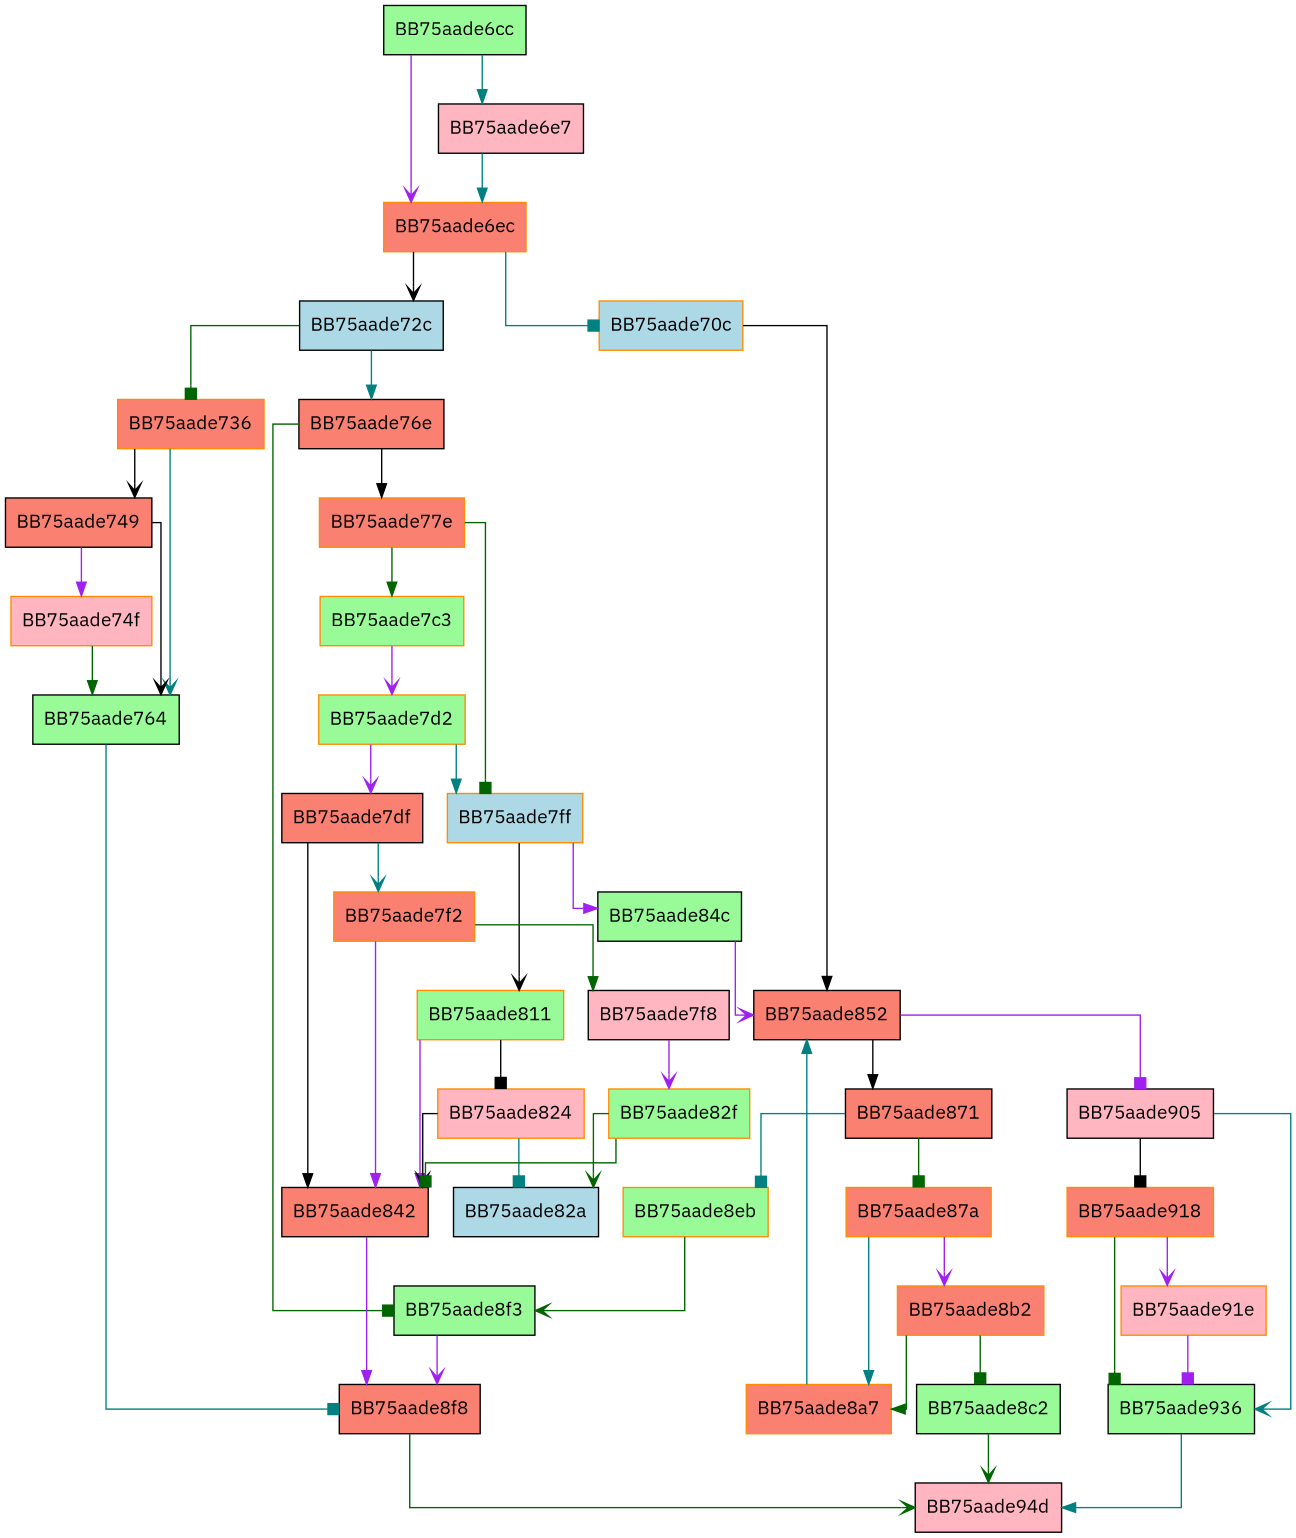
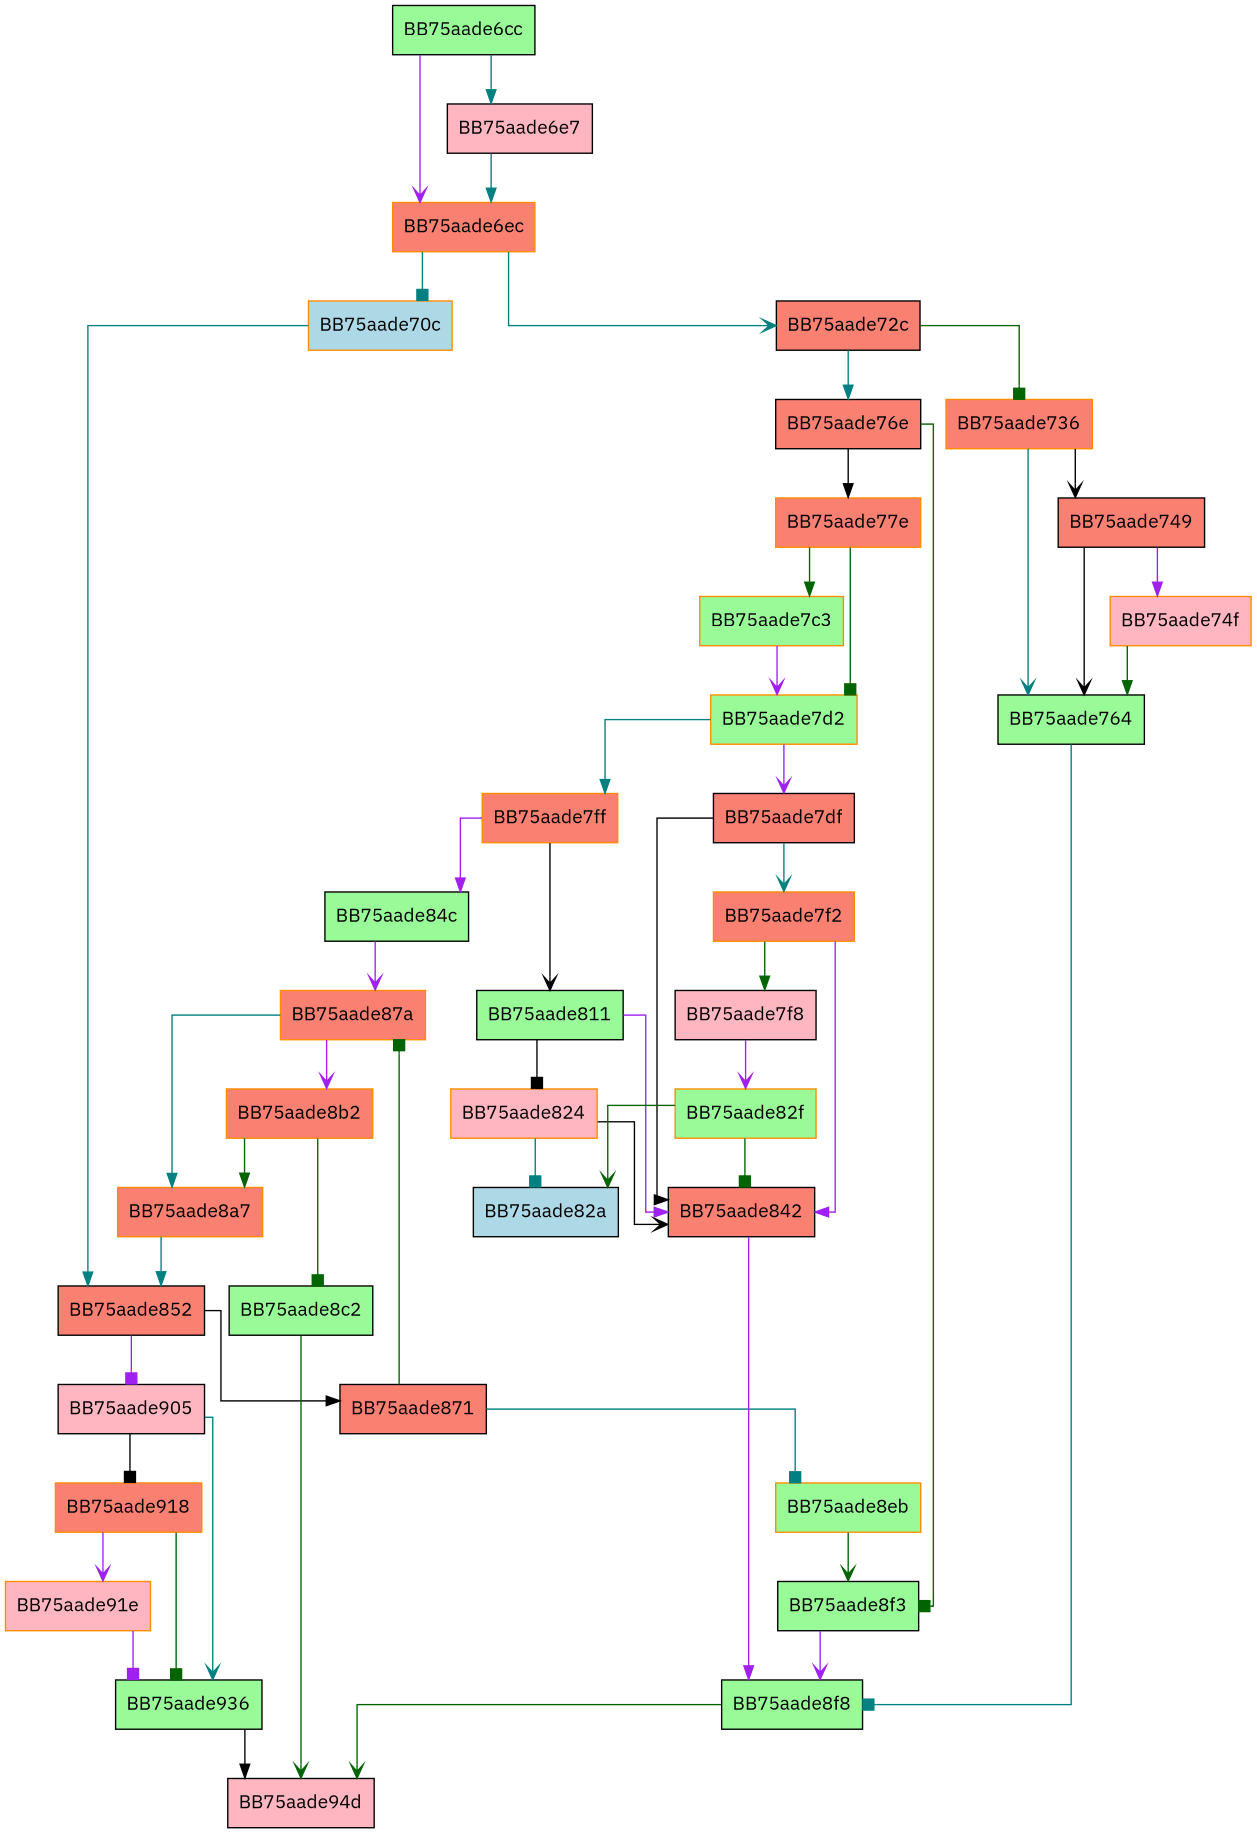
edge "BB75aade6ec" -> "BB75aade72c": color black -> teal
node "BB75aade72c": fillcolor lightblue -> salmon
edge "BB75aade70c" -> "BB75aade852": color black -> teal
edge "BB75aade77e" -> "BB75aade7ff": now "BB75aade77e" -> "BB75aade7d2"
node "BB75aade7ff": fillcolor lightblue -> salmon
edge "BB75aade84c" -> "BB75aade852": now "BB75aade84c" -> "BB75aade87a"
node "BB75aade811": color darkorange -> black
node "BB75aade8f8": fillcolor salmon -> palegreen
edge "BB75aade936" -> "BB75aade94d": color teal -> black
